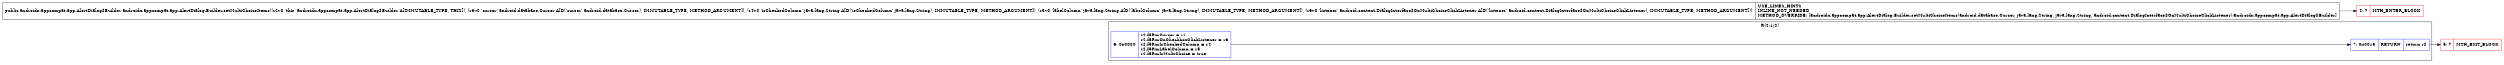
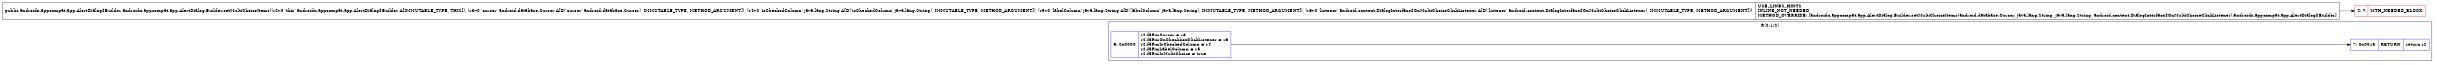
node "4: ?": text "MTH_ENTER_BLOCK" -> "MTH_NEEDED_BLOCK"
node "6: 0x0000": text "r2.f5P.mCursor = r1" -> "r2.f5P.mCursor = r3"
node "5: ?": removed
